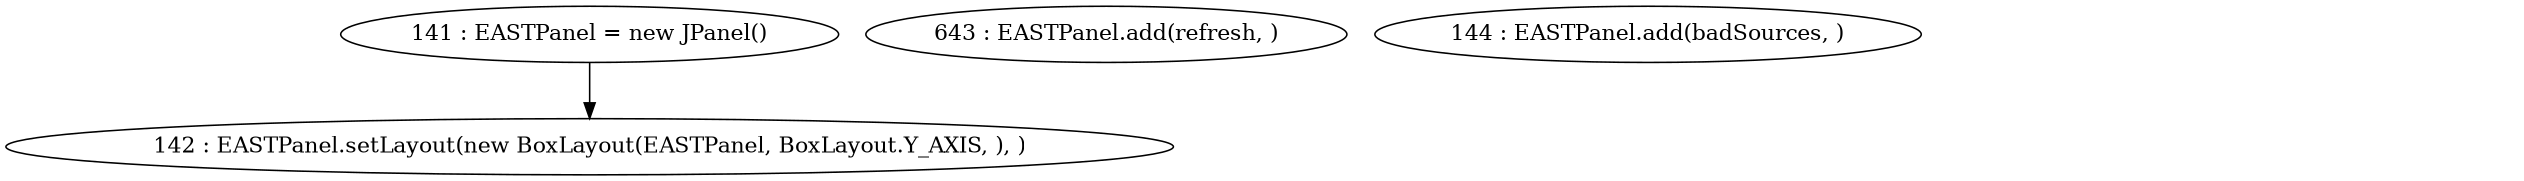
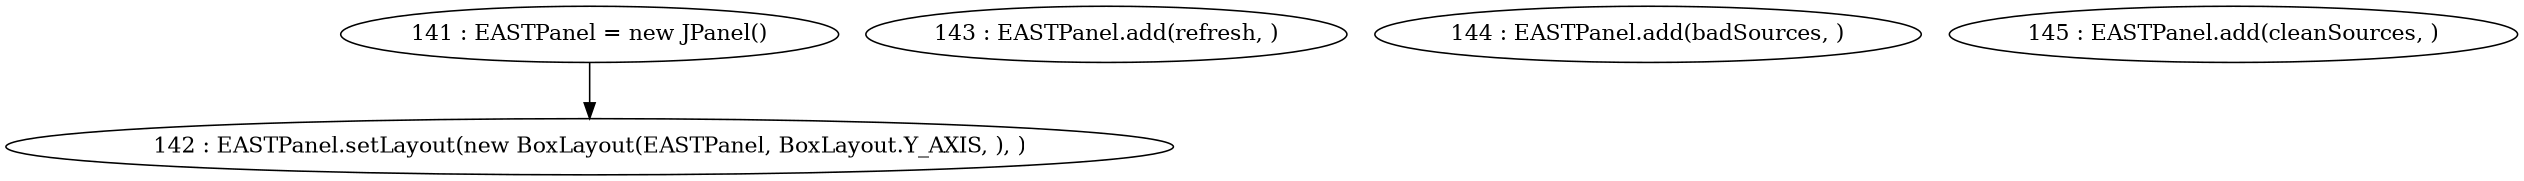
node "643 : EASTPanel.add(refresh, )": label "643 : EASTPanel.add(refresh, )" -> "143 : EASTPanel.add(refresh, )"
node "145 : EASTPanel.add(cleanSources, )": added
